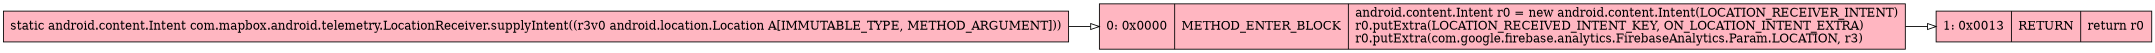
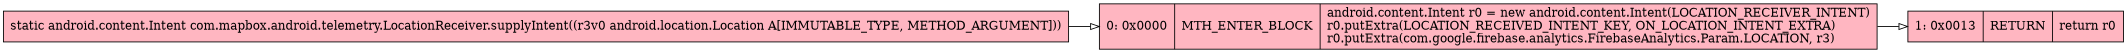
node "0: 0x0000": text "METHOD_ENTER_BLOCK" -> "MTH_ENTER_BLOCK"
